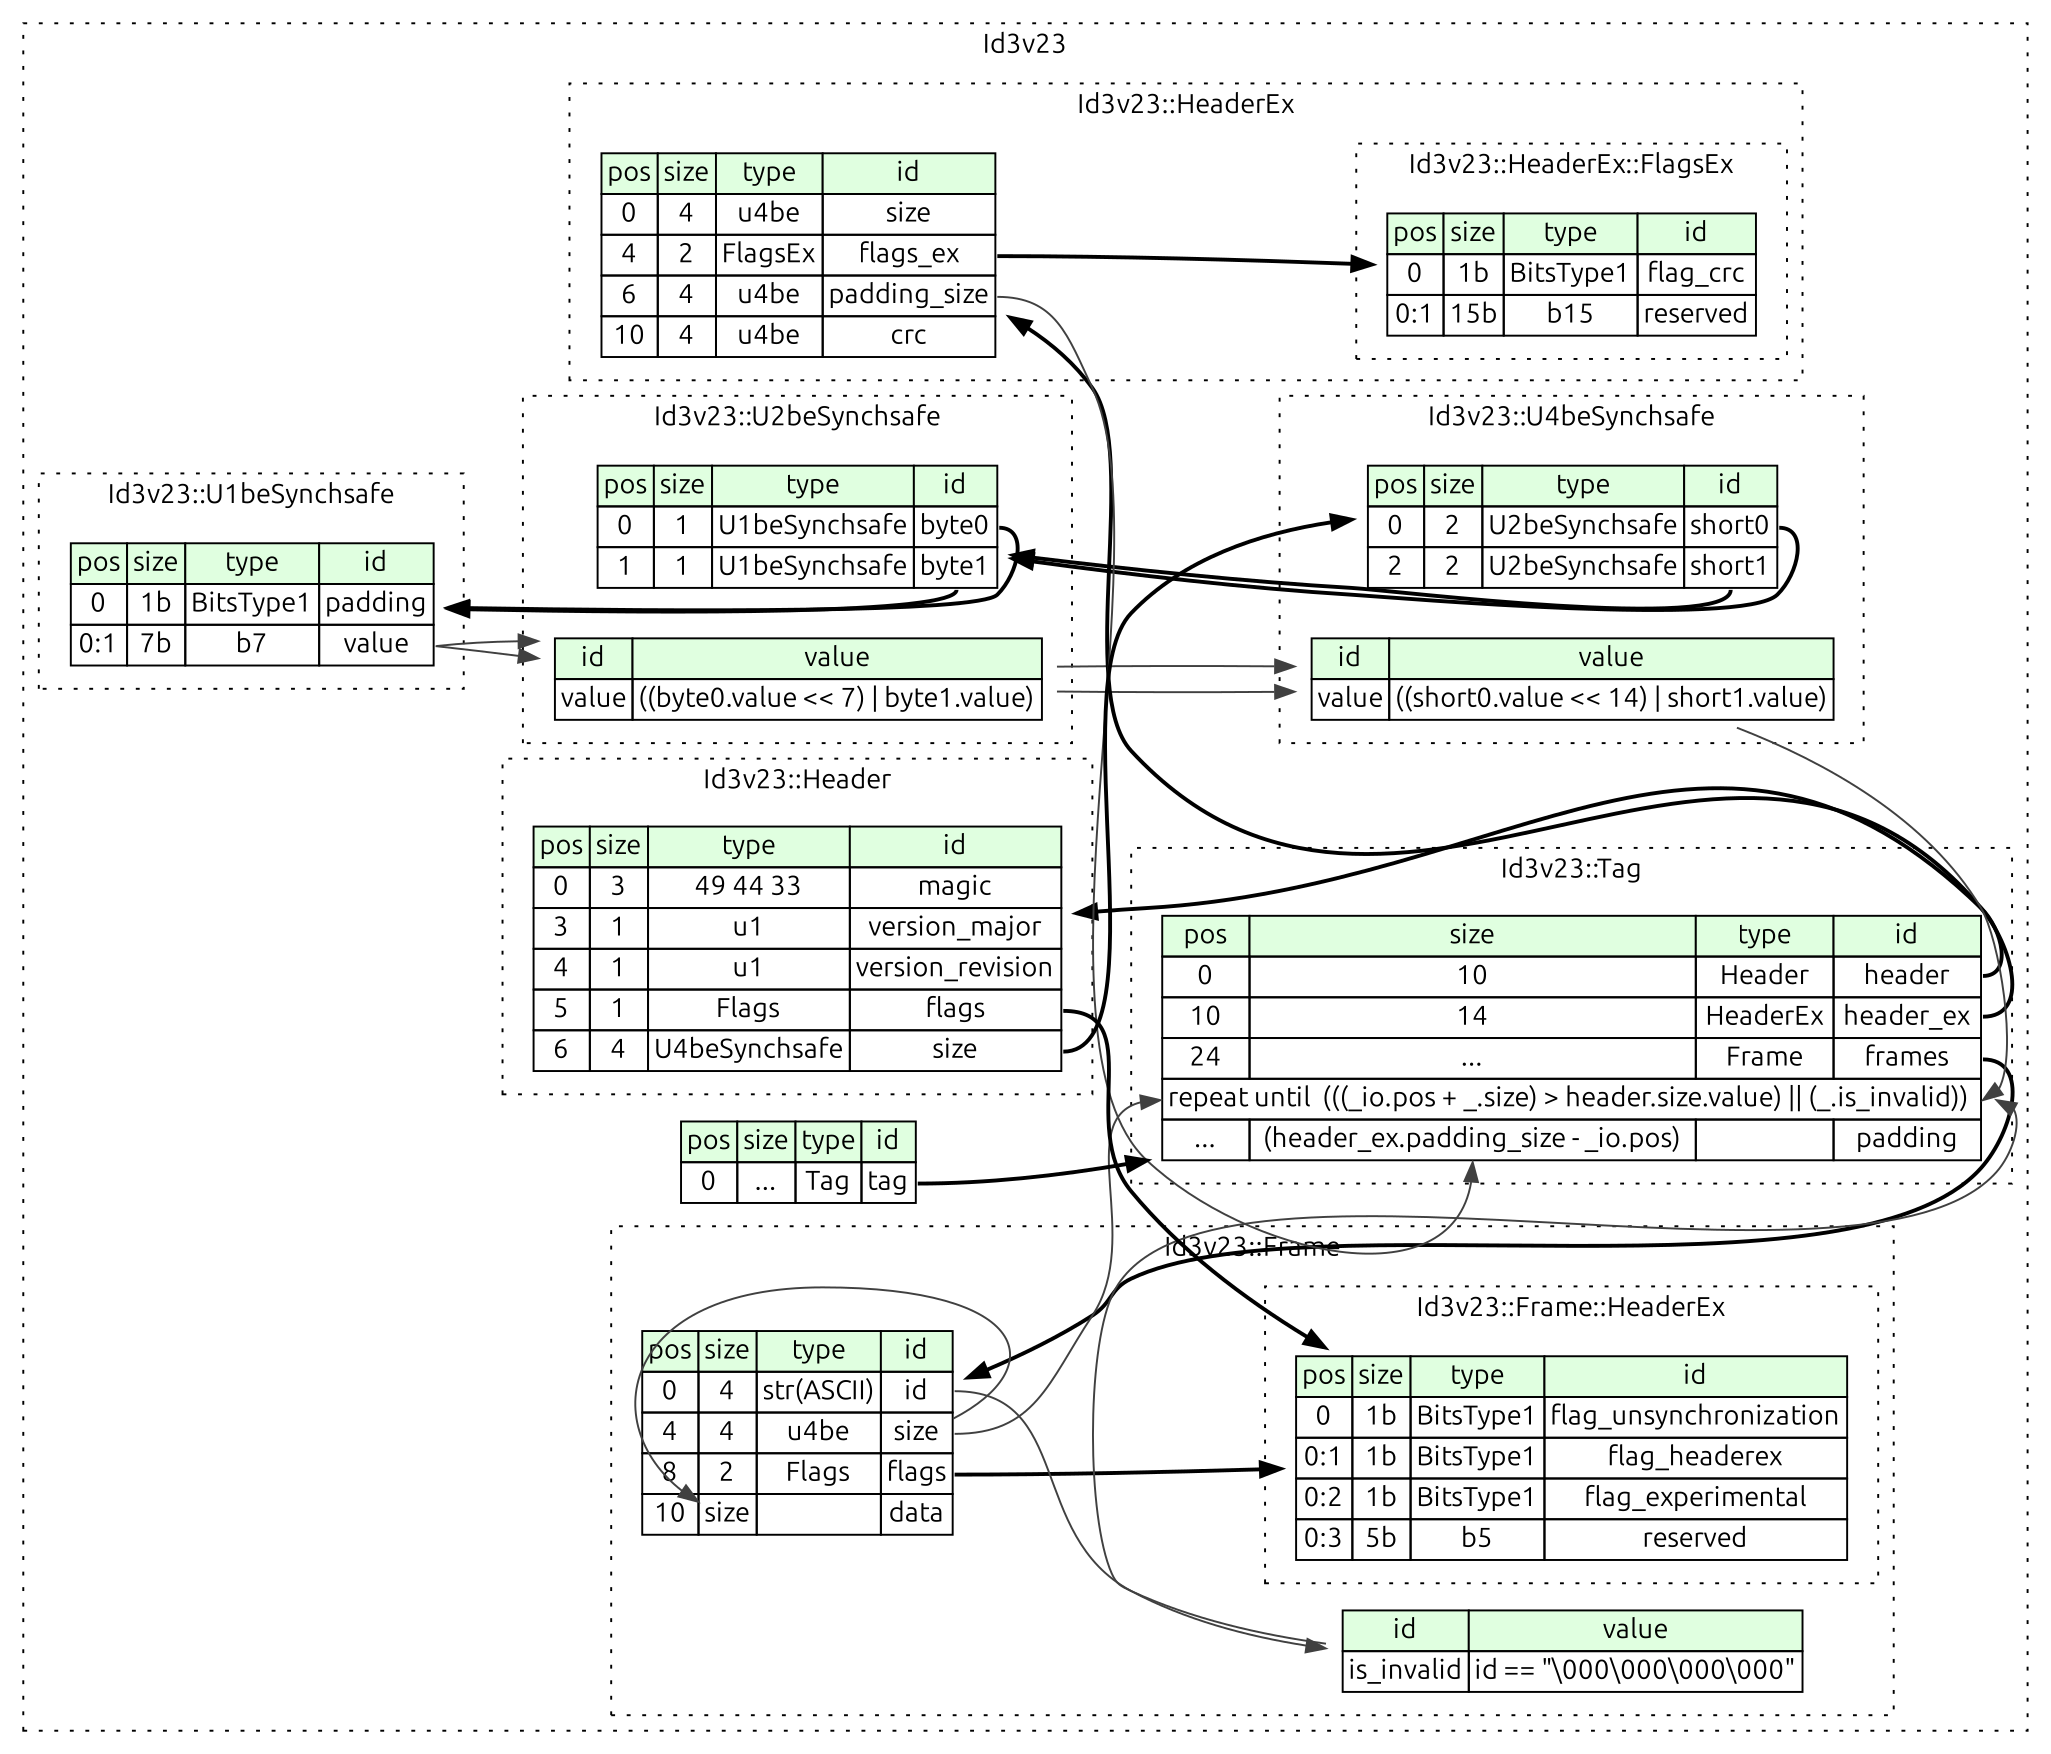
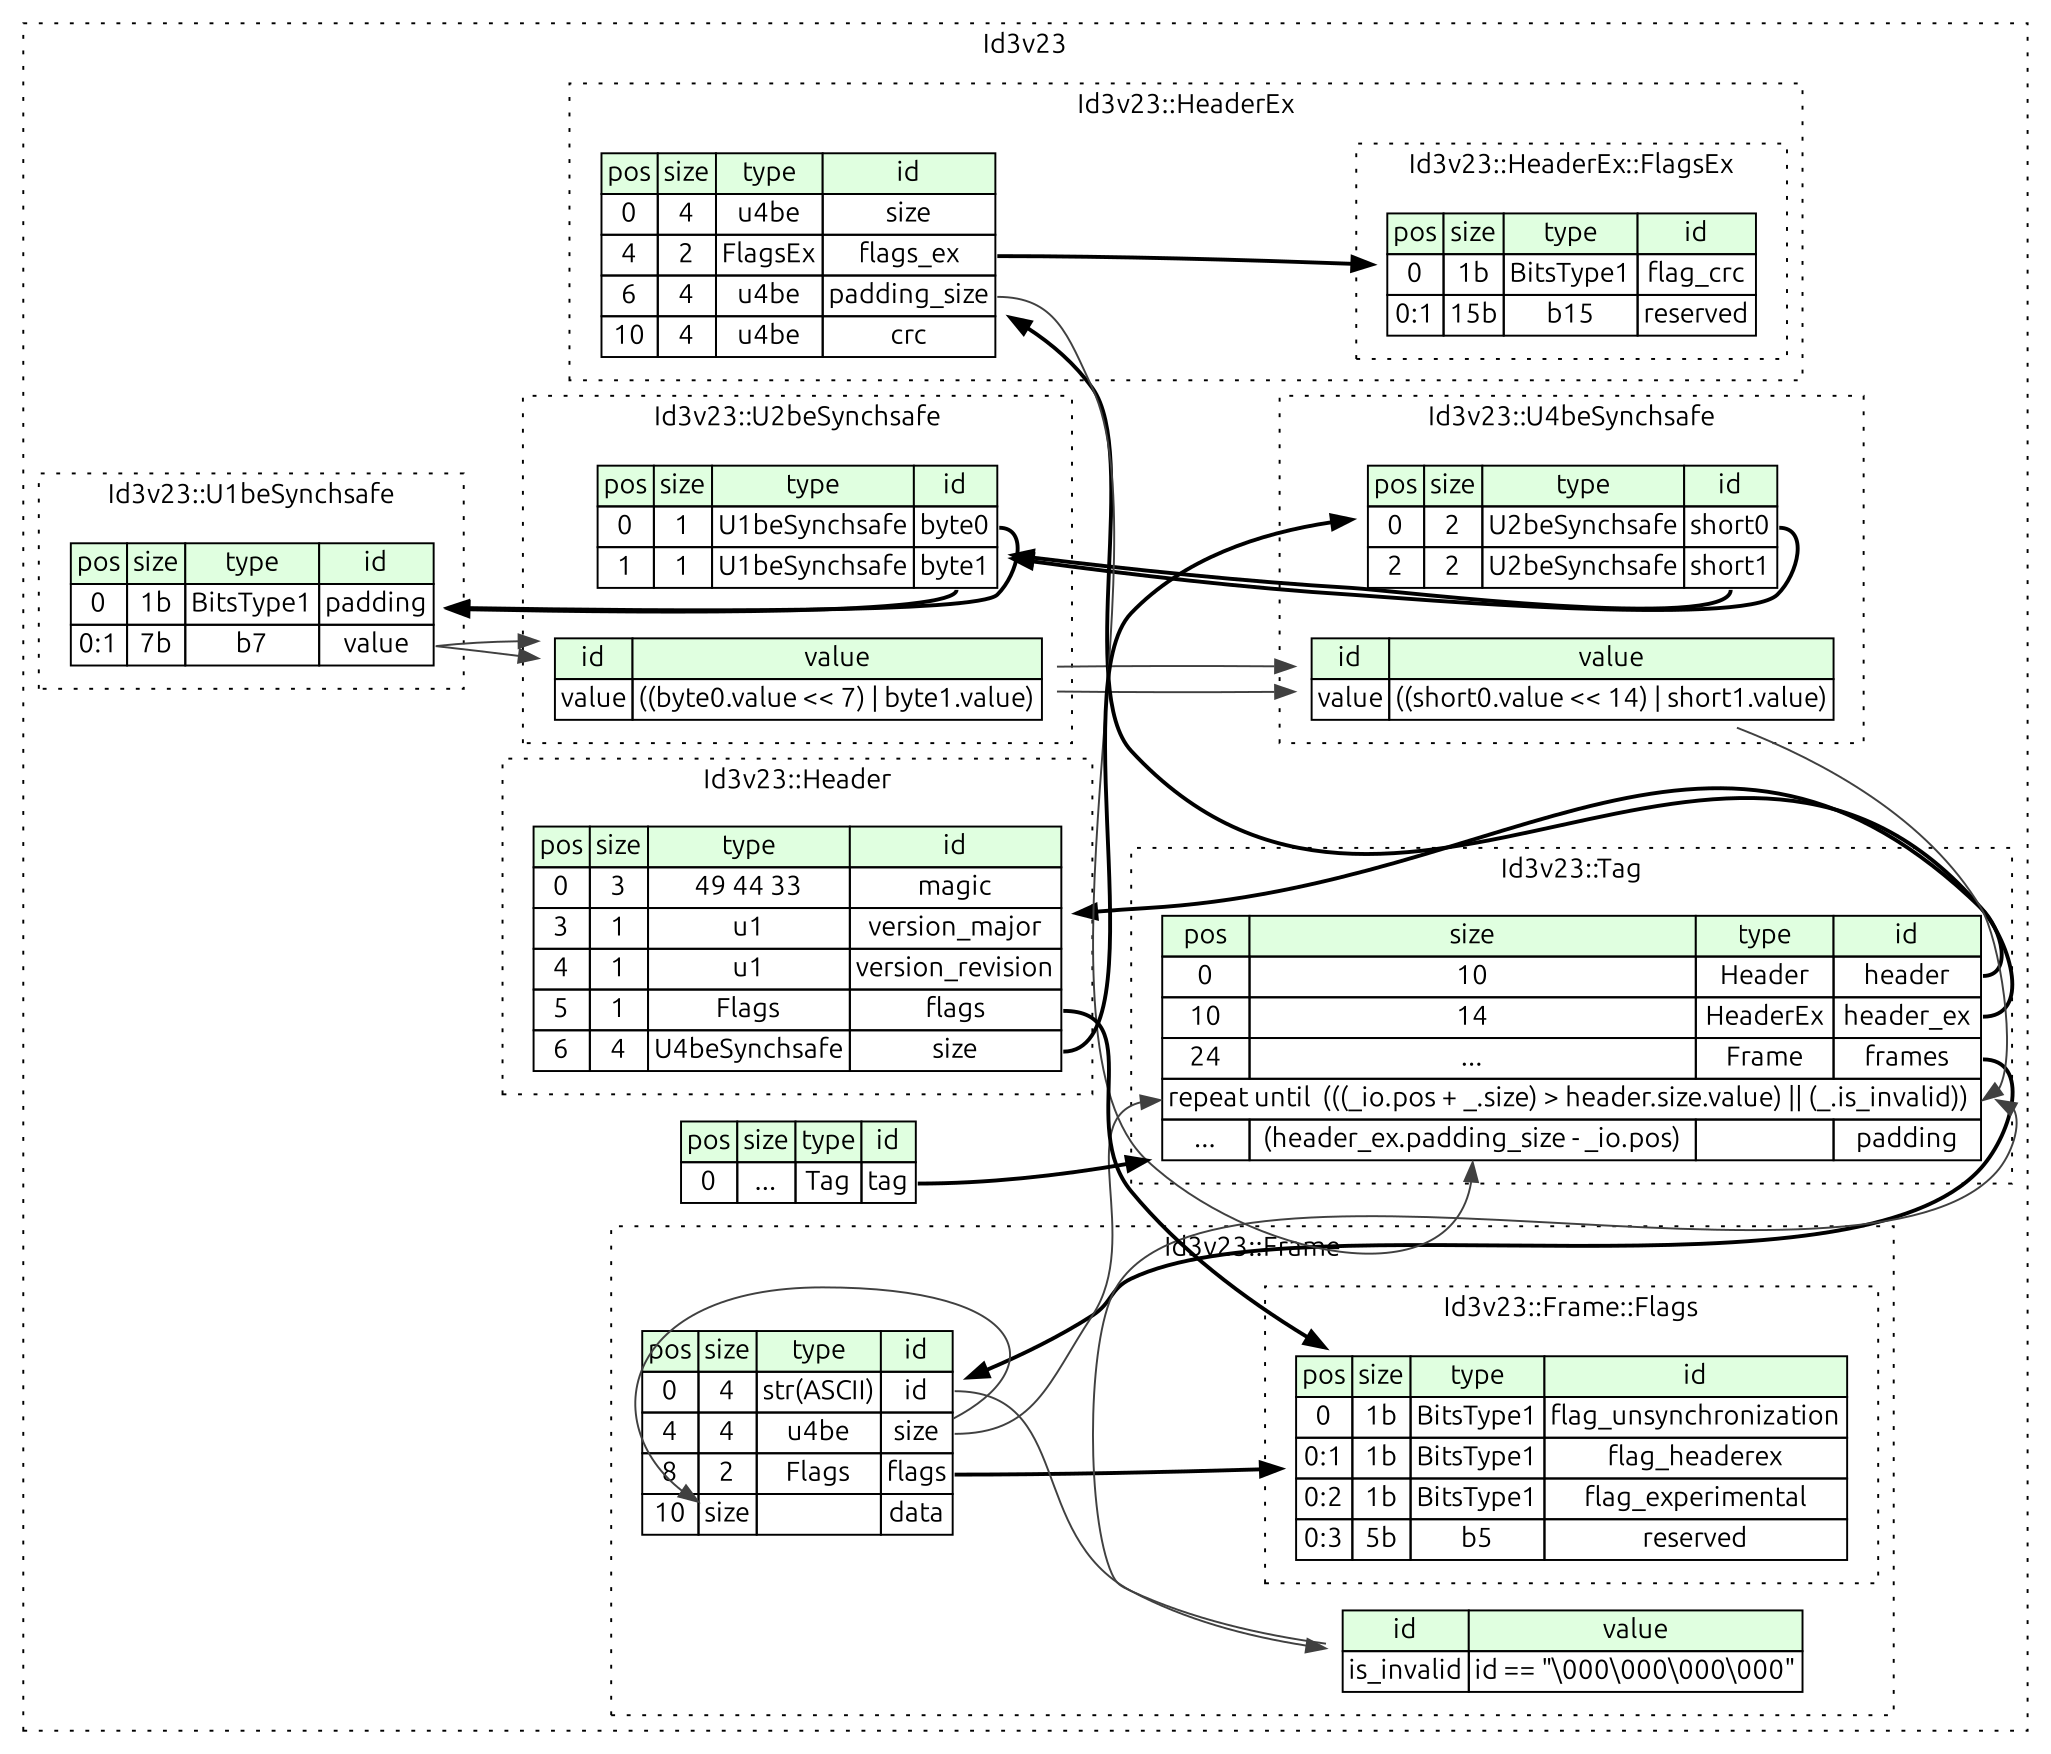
cluster "Id3v23::Frame::HeaderEx": label "Id3v23::Frame::HeaderEx" -> "Id3v23::Frame::Flags"
